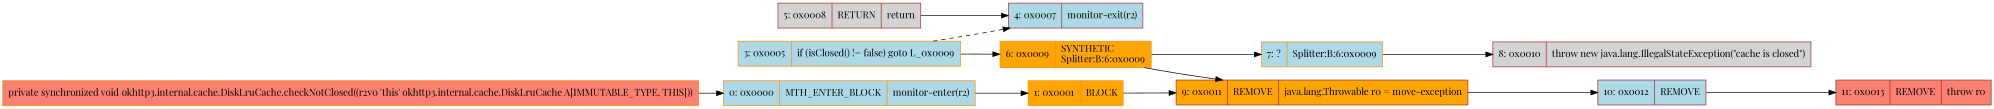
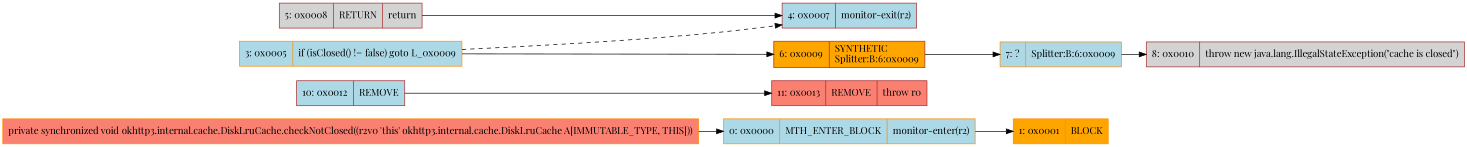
node "6: 0x0009": color darkorange -> brown
node "9: 0x0011": removed
